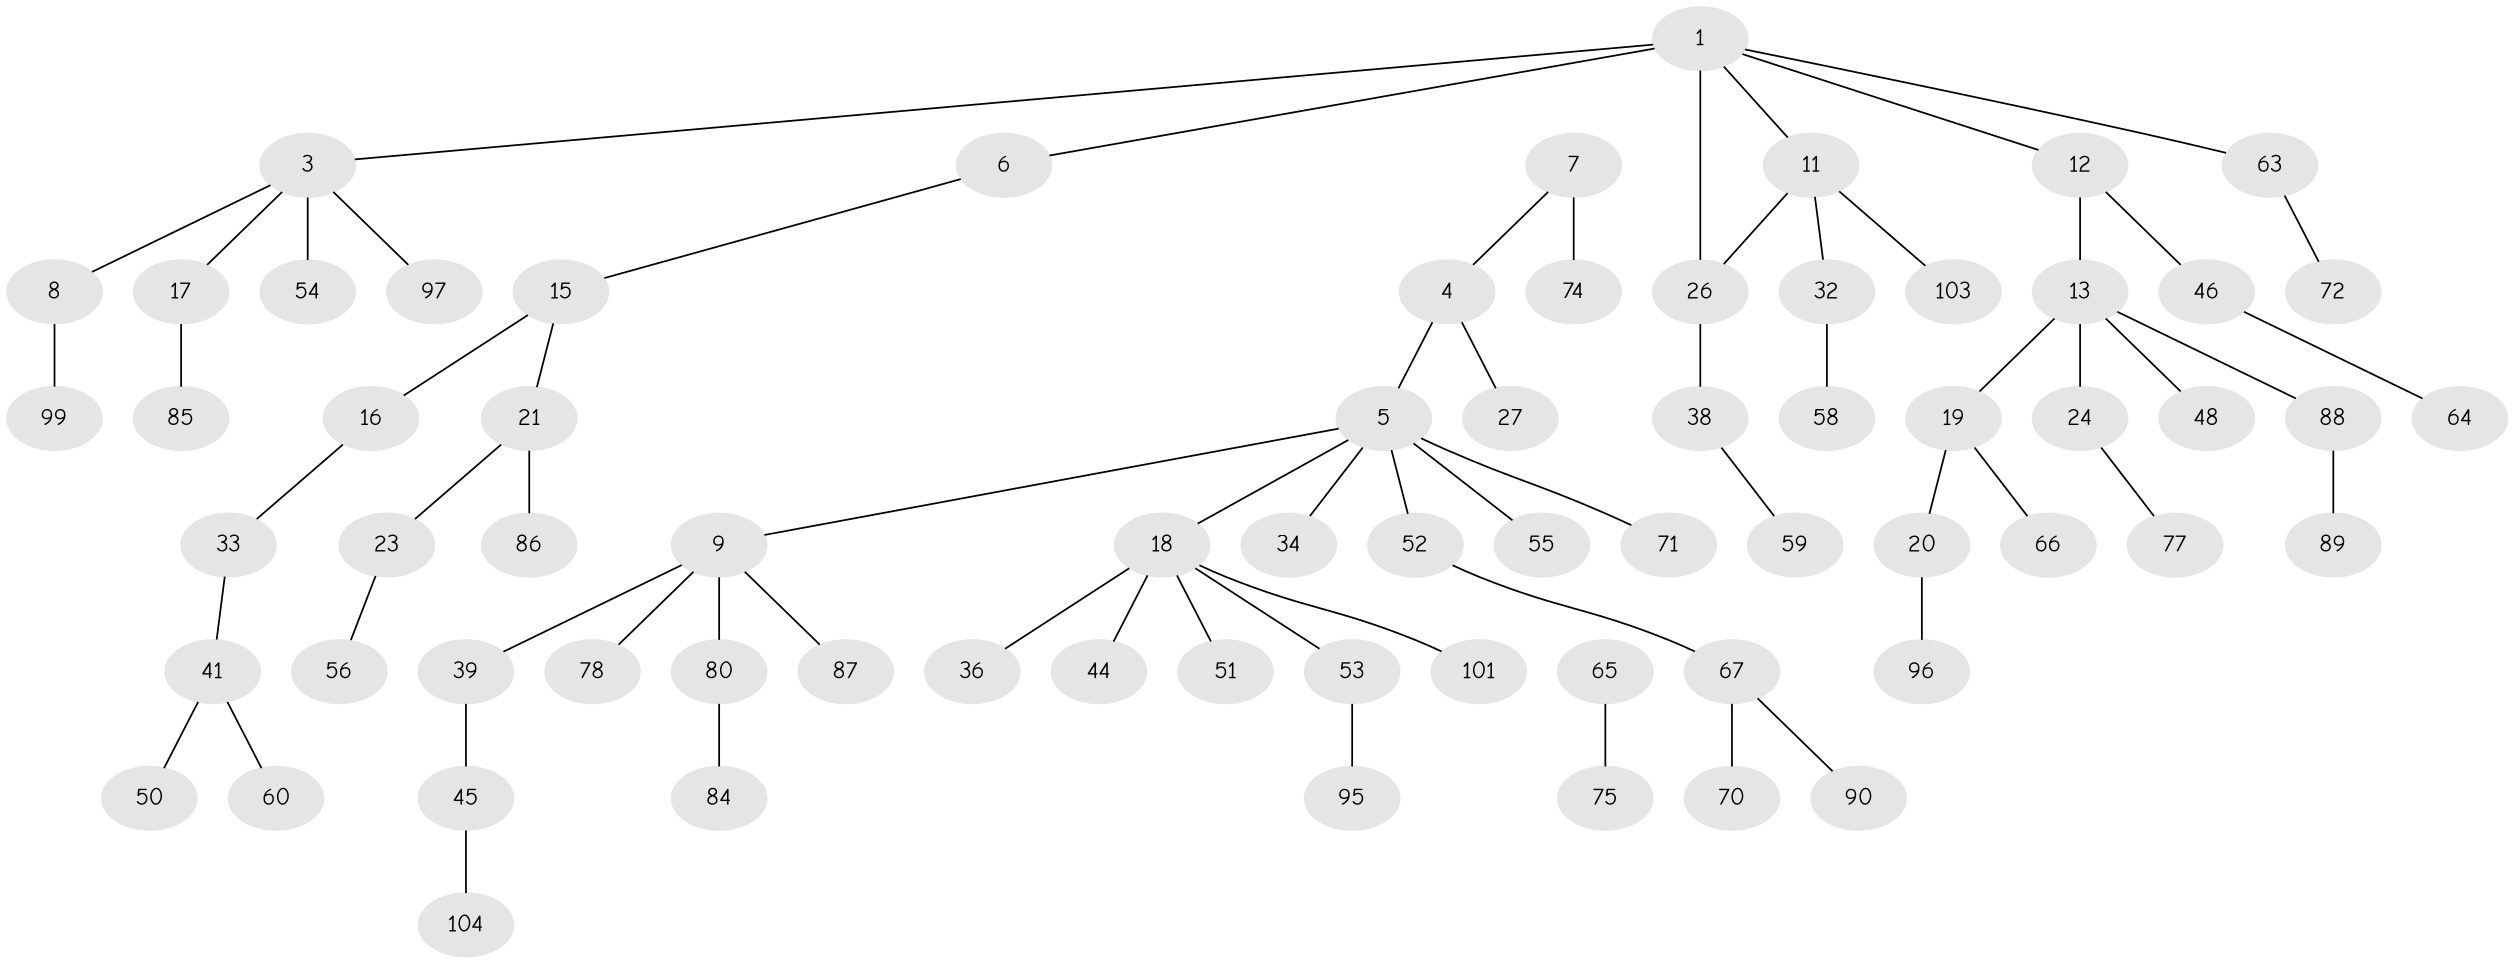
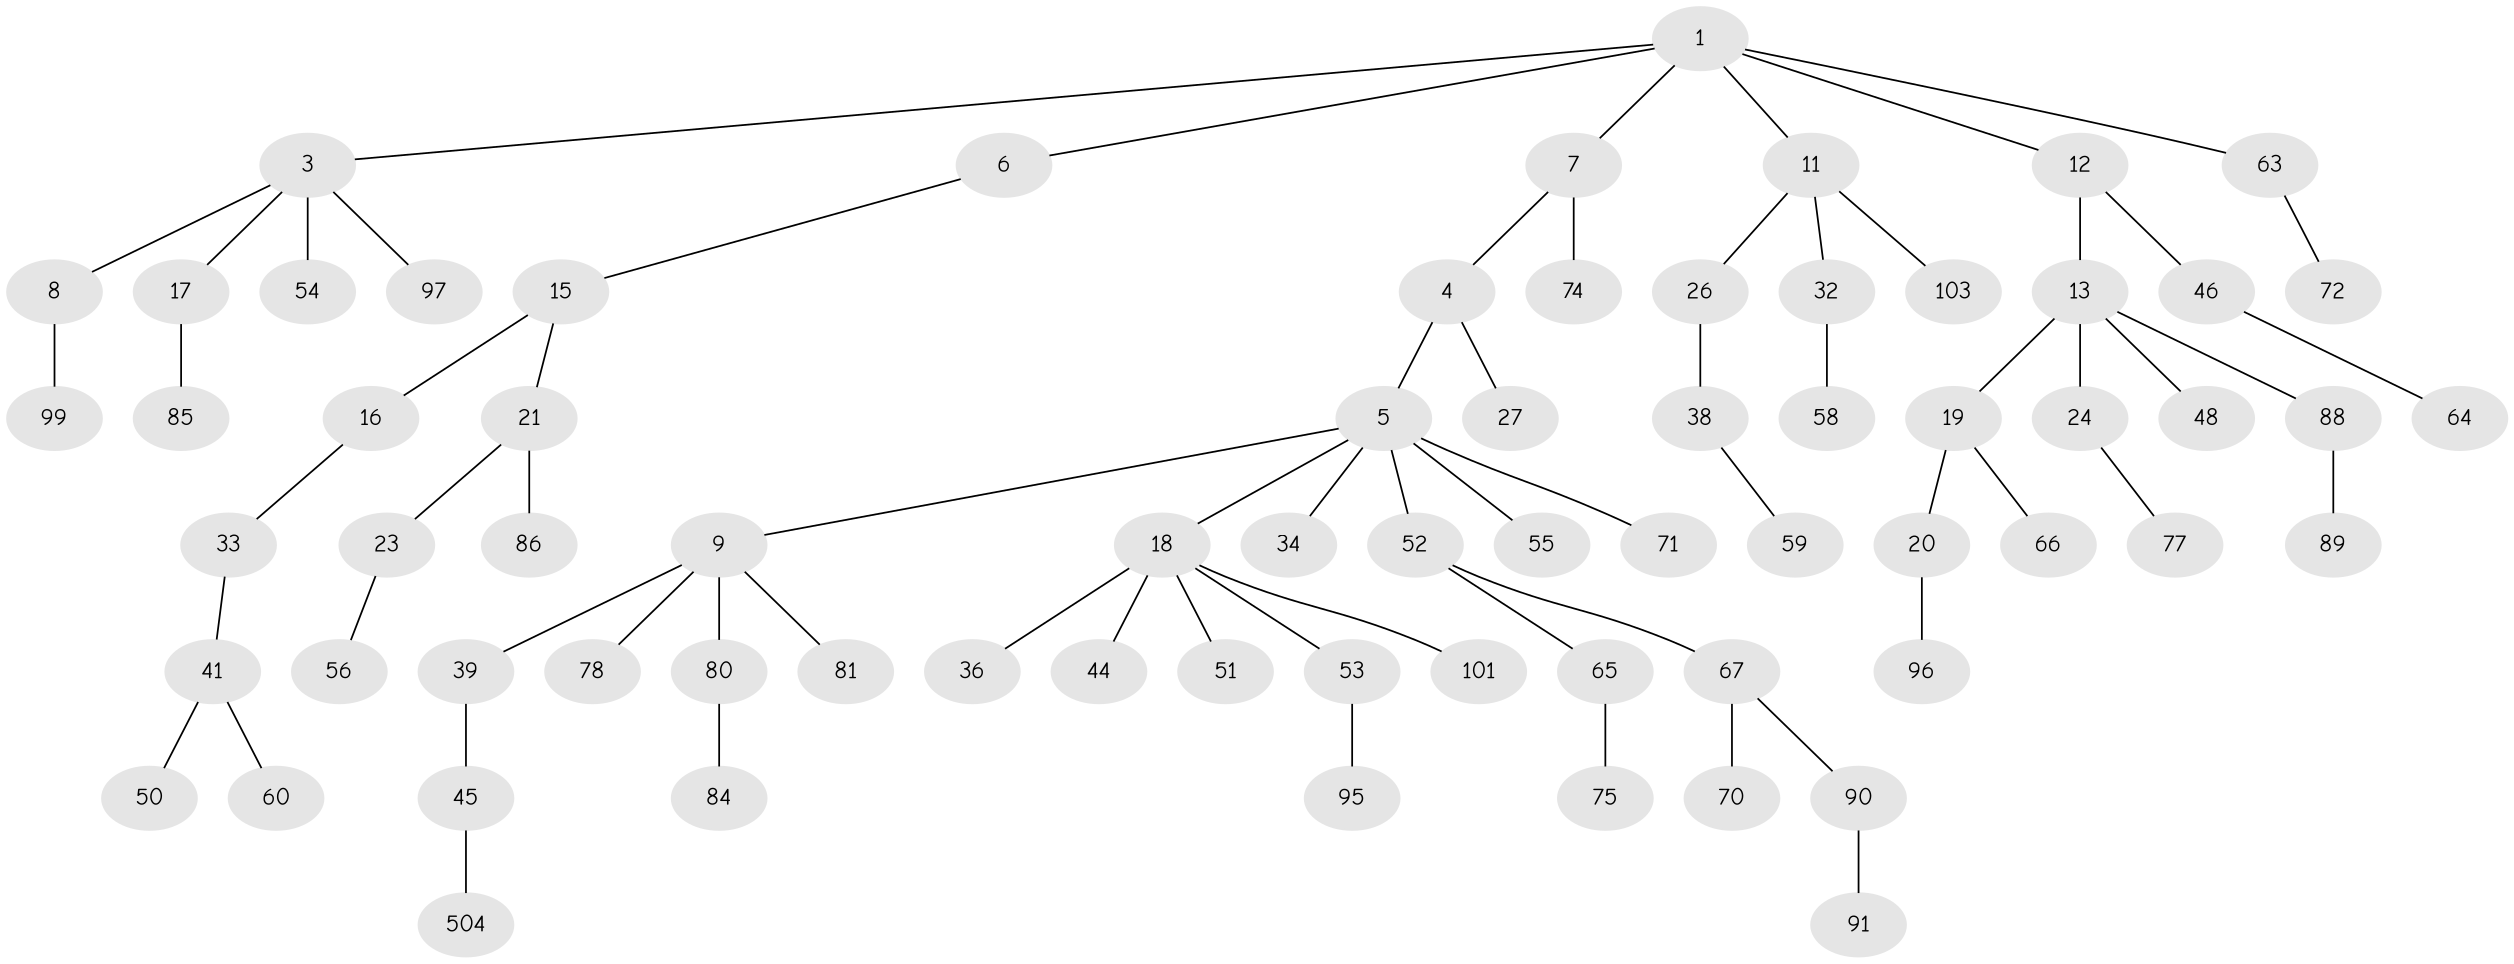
edge "1" -- "26": now "1" -- "7"
edge "52" -- "65": added
node "87": label "87" -> "81"
node "104": label "104" -> "504"
node "91": added
